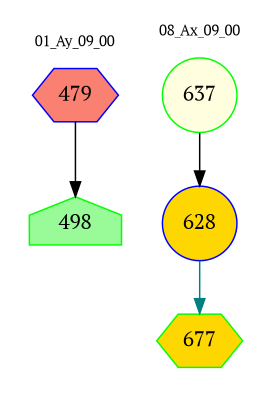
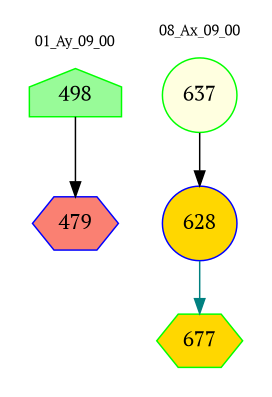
edge "479" -> "498": reversed
